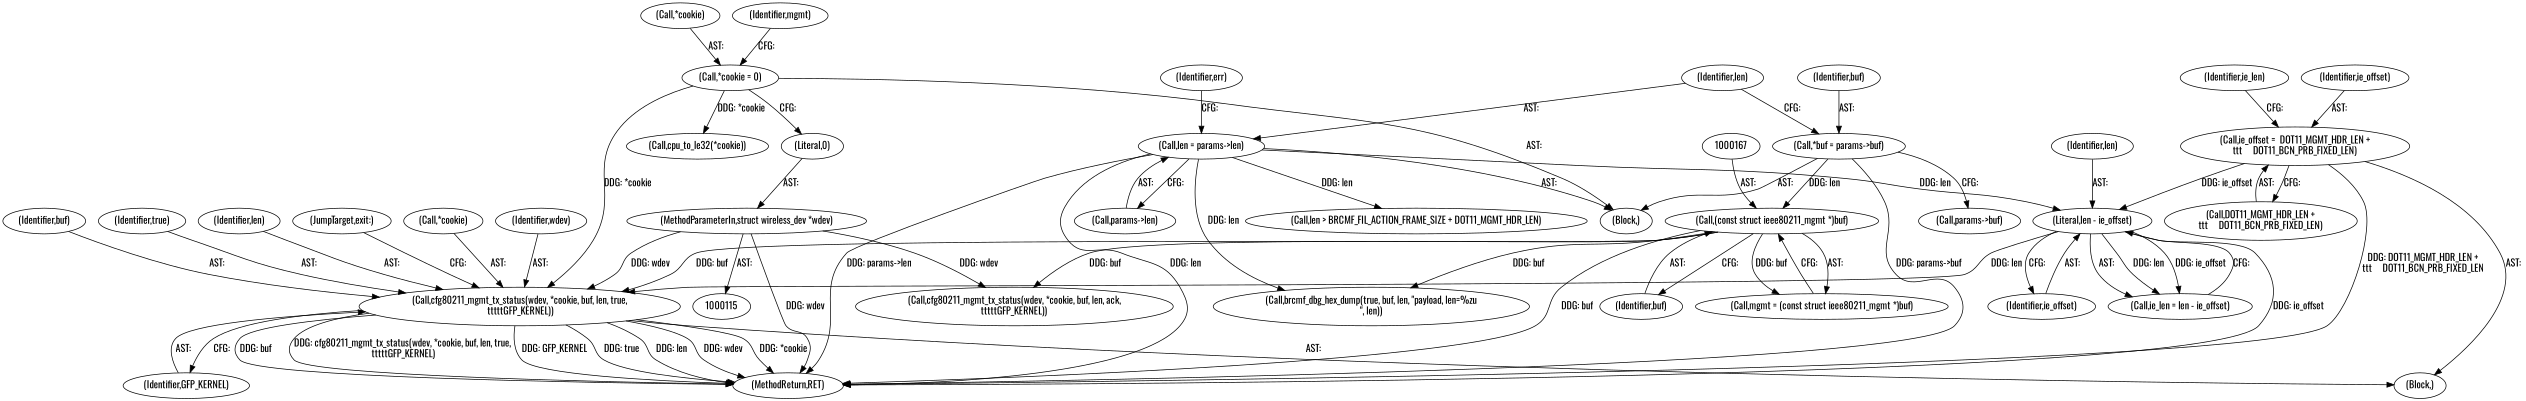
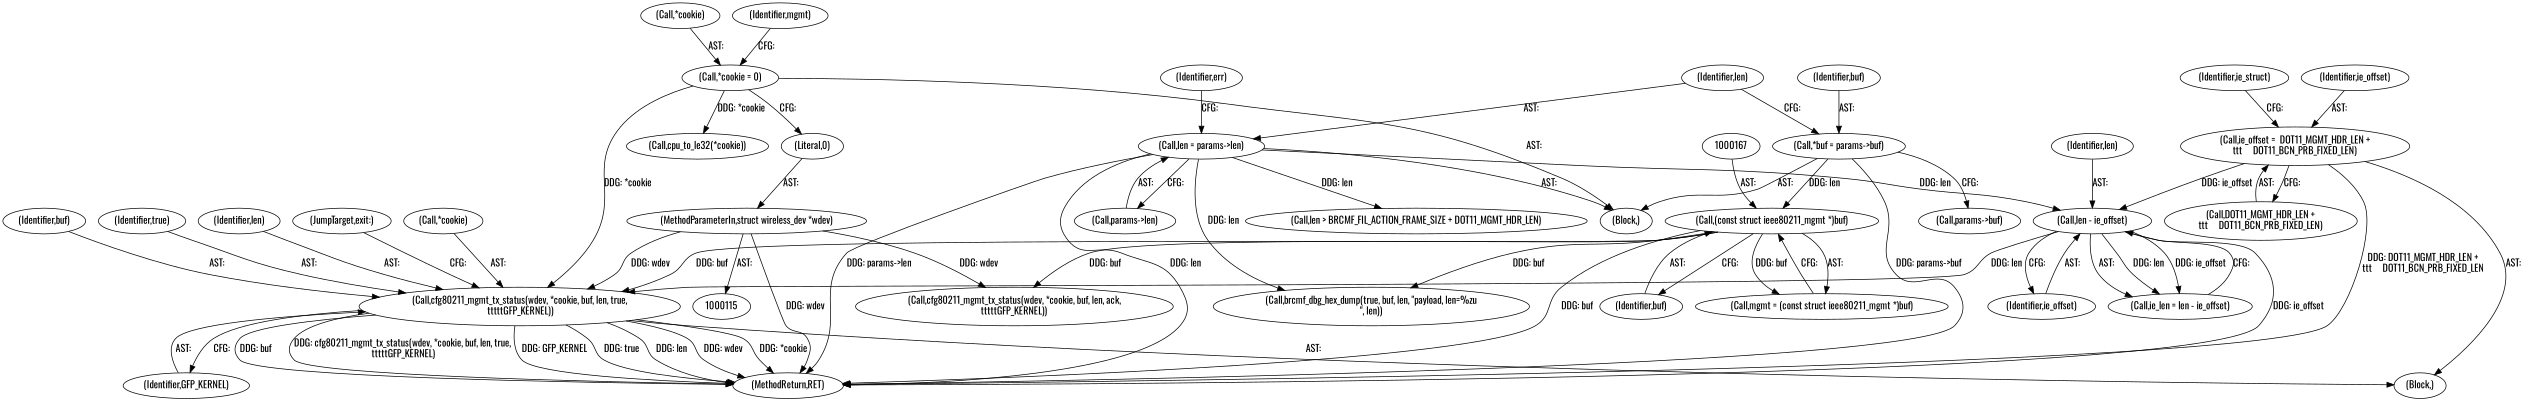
node "(Identifier,ie_len)": label "(Identifier,ie_len)" -> "(Identifier,ie_struct)"
node "(Identifier,wdev)": removed
node "(Literal,len - ie_offset)": label "(Literal,len - ie_offset)" -> "(Call,len - ie_offset)"
